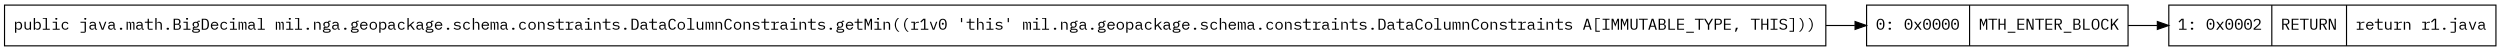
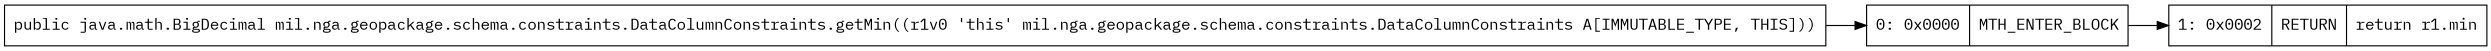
node "1: 0x0002": text "return r1.java" -> "return r1.min"
